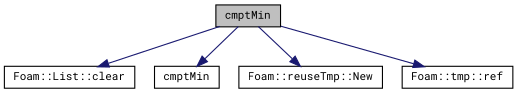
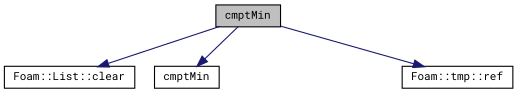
node "Foam::reuseTmp::New": removed
